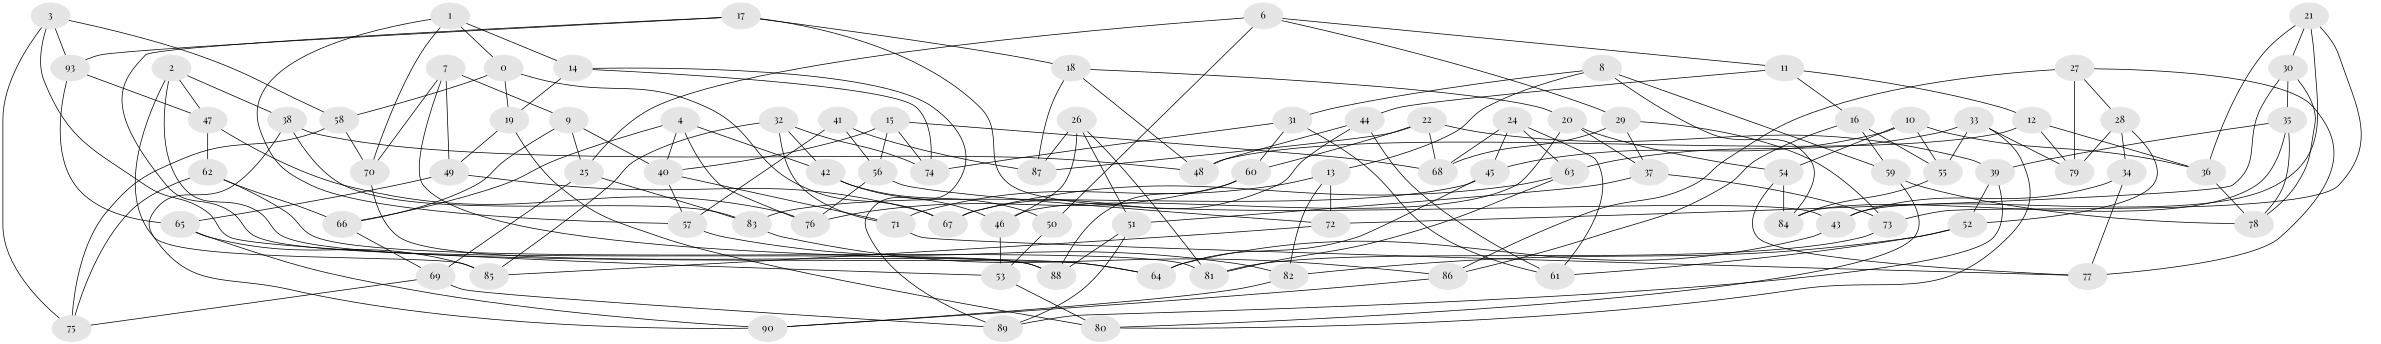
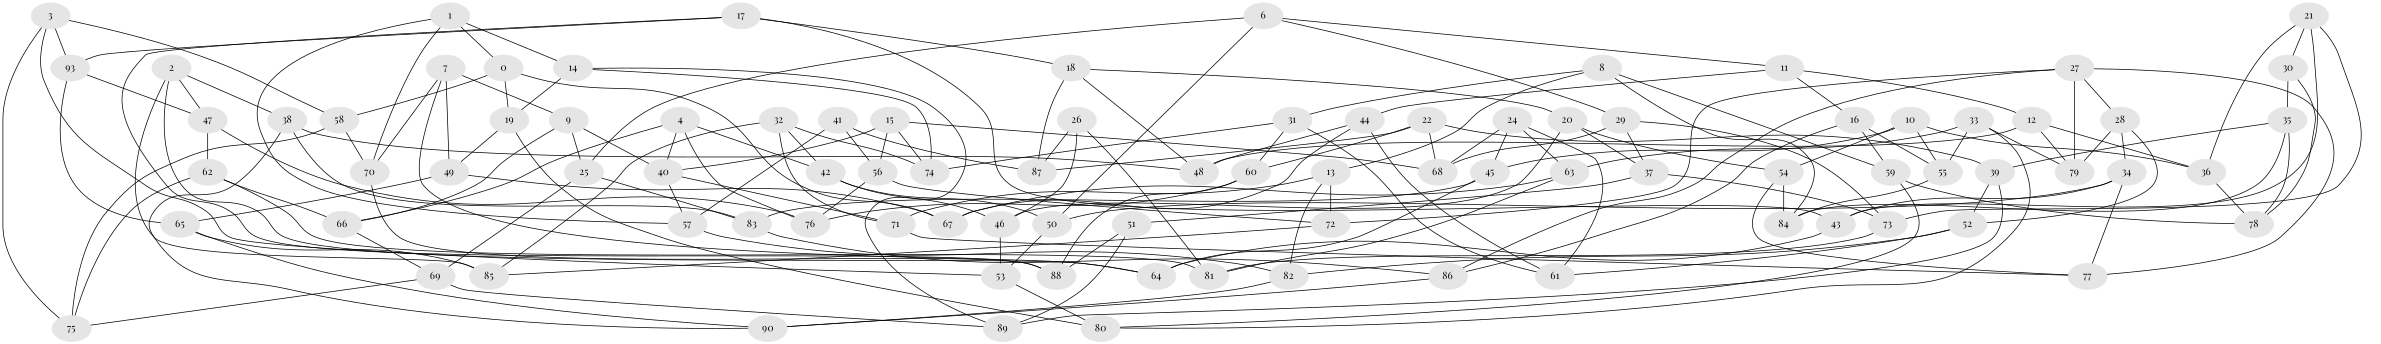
edge "26" -- "51": removed
edge "34" -- "50": added
edge "30" -- "72": now "27" -- "72"
